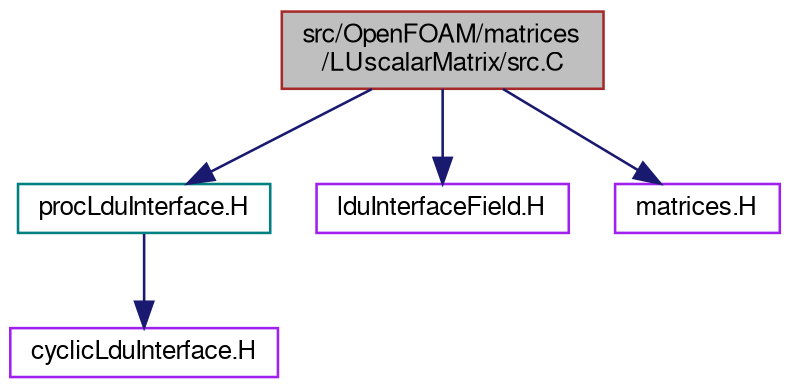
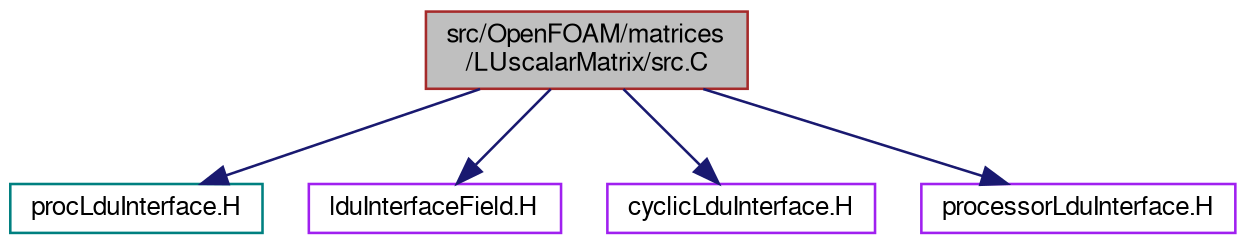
node "matrices.H": label "matrices.H" -> "processorLduInterface.H"
edge "procLduInterface.H" -> "cyclicLduInterface.H": now "src/OpenFOAM/matrices /LUscalarMatrix/src.C" -> "cyclicLduInterface.H"
